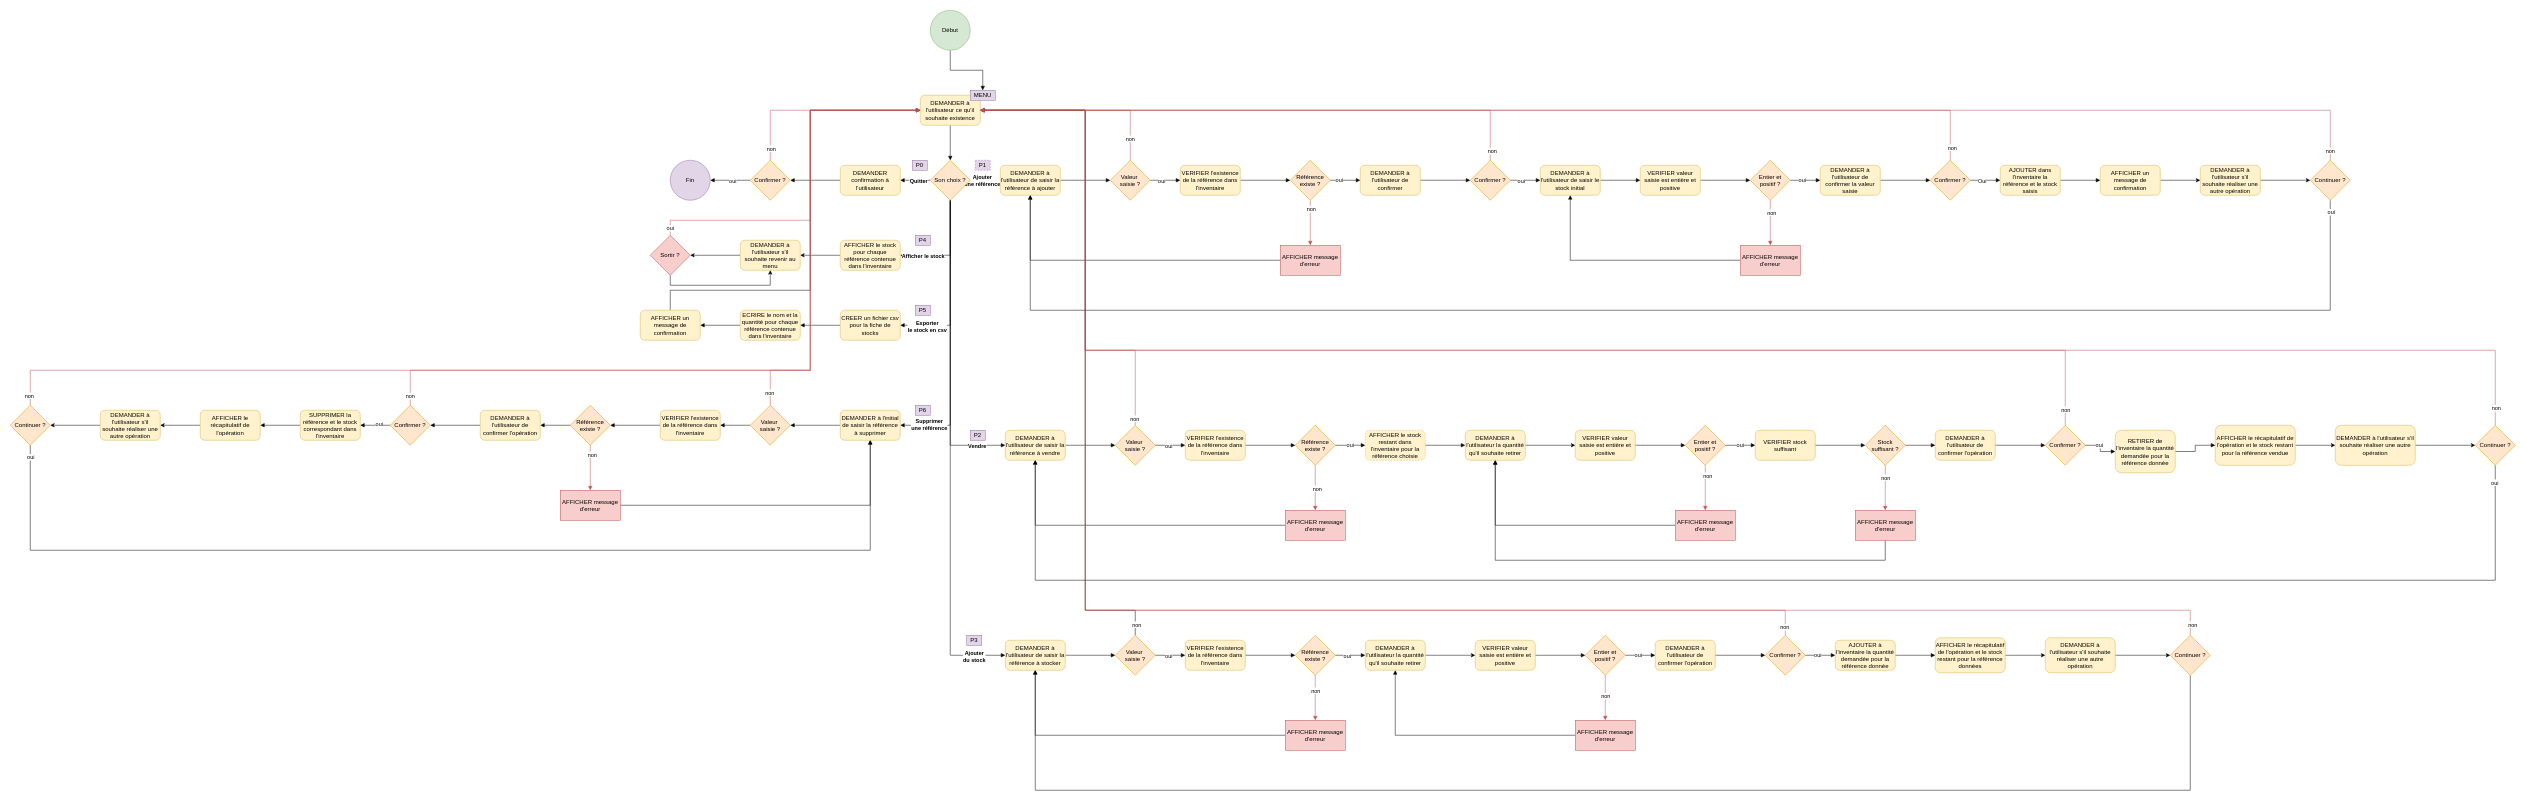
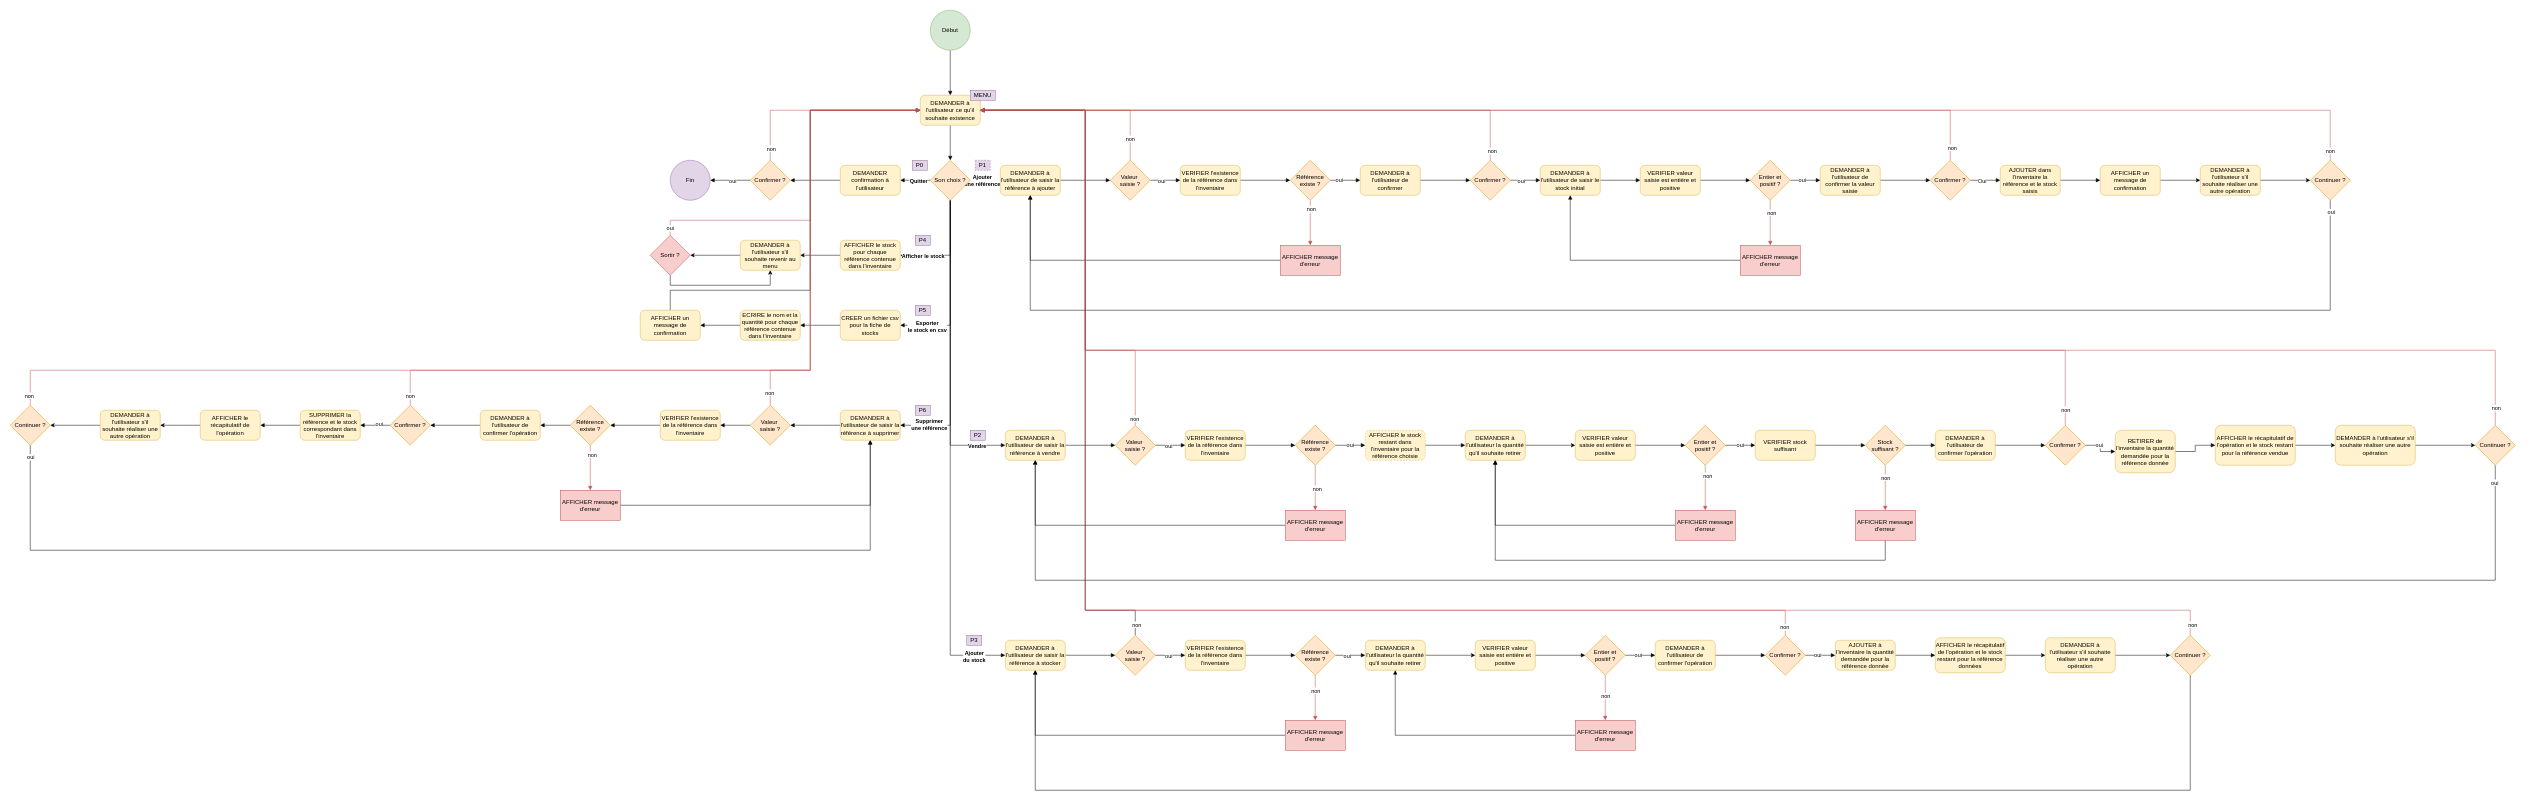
edge "Début" -> "MENU": now "Début" -> "DEMANDER à l'utilisateur ce qu'il souhaite existence"
node "DEMANDER à l'initial de saisir la référence à supprimer": label "DEMANDER à l'initial de saisir la référence à supprimer" -> "DEMANDER à l'utilisateur de saisir la référence à supprimer"
